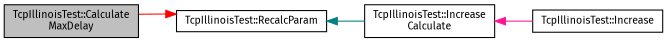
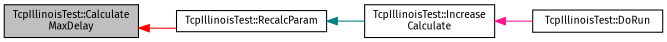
edge "TcpIllinoisTest::Calculate MaxDelay" -> "TcpIllinoisTest::RecalcParam": reversed
node "TcpIllinoisTest::Increase": label "TcpIllinoisTest::Increase" -> "TcpIllinoisTest::DoRun"
